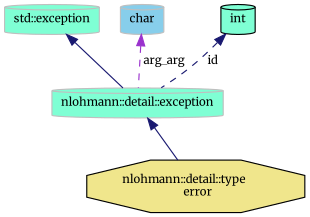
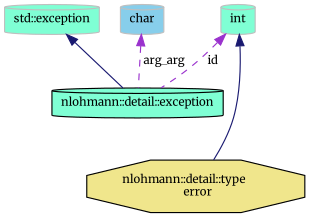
node "int": color black -> grey75
edge "nlohmann::detail::exception" -> "int": color midnightblue -> darkorchid3
node "nlohmann::detail::exception": color grey75 -> black
edge "nlohmann::detail::type _error" -> "nlohmann::detail::exception": now "nlohmann::detail::type _error" -> "int"
